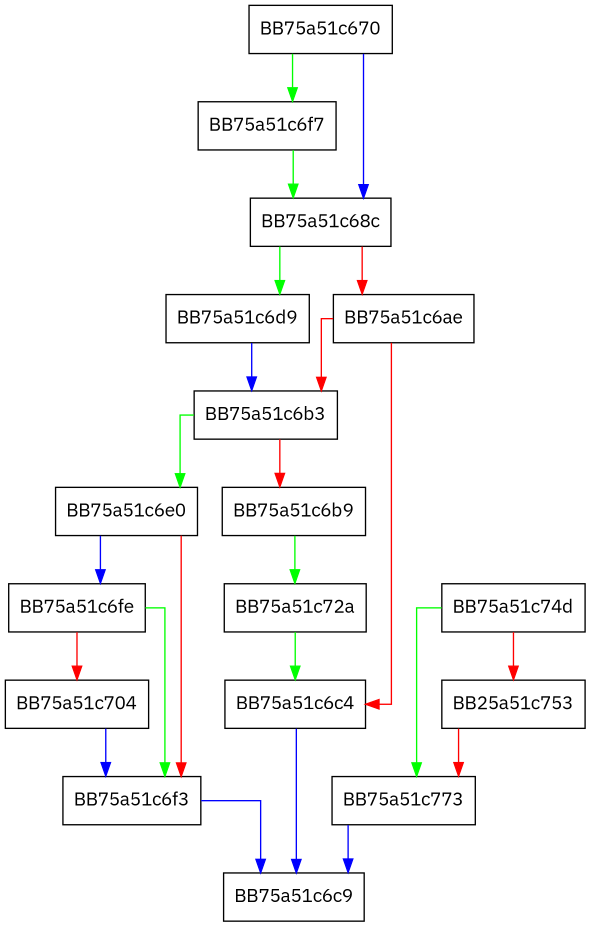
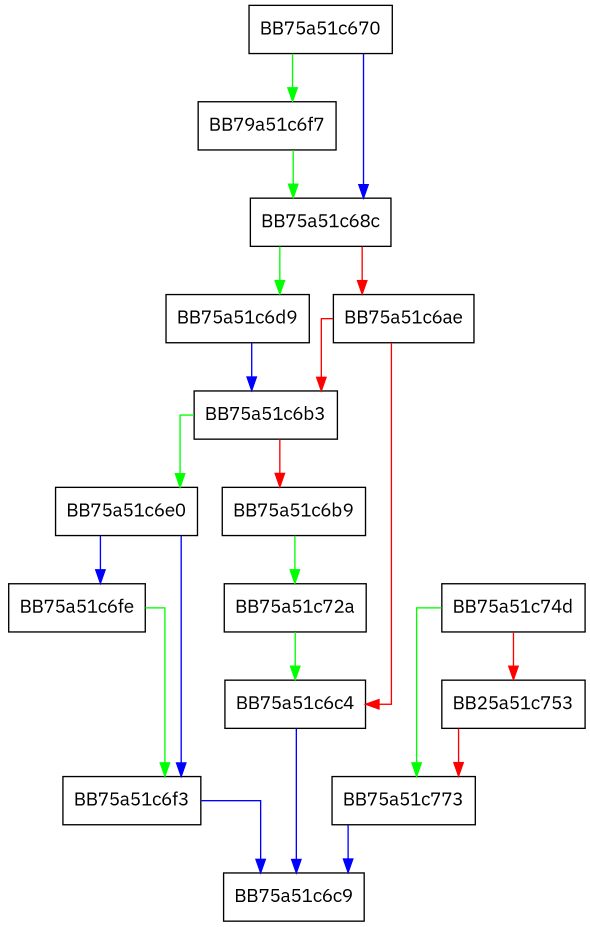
node "BB75a51c6f7": label "BB75a51c6f7" -> "BB79a51c6f7"
edge "BB75a51c6e0" -> "BB75a51c6f3": color red -> blue
node "BB75a51c704": removed
